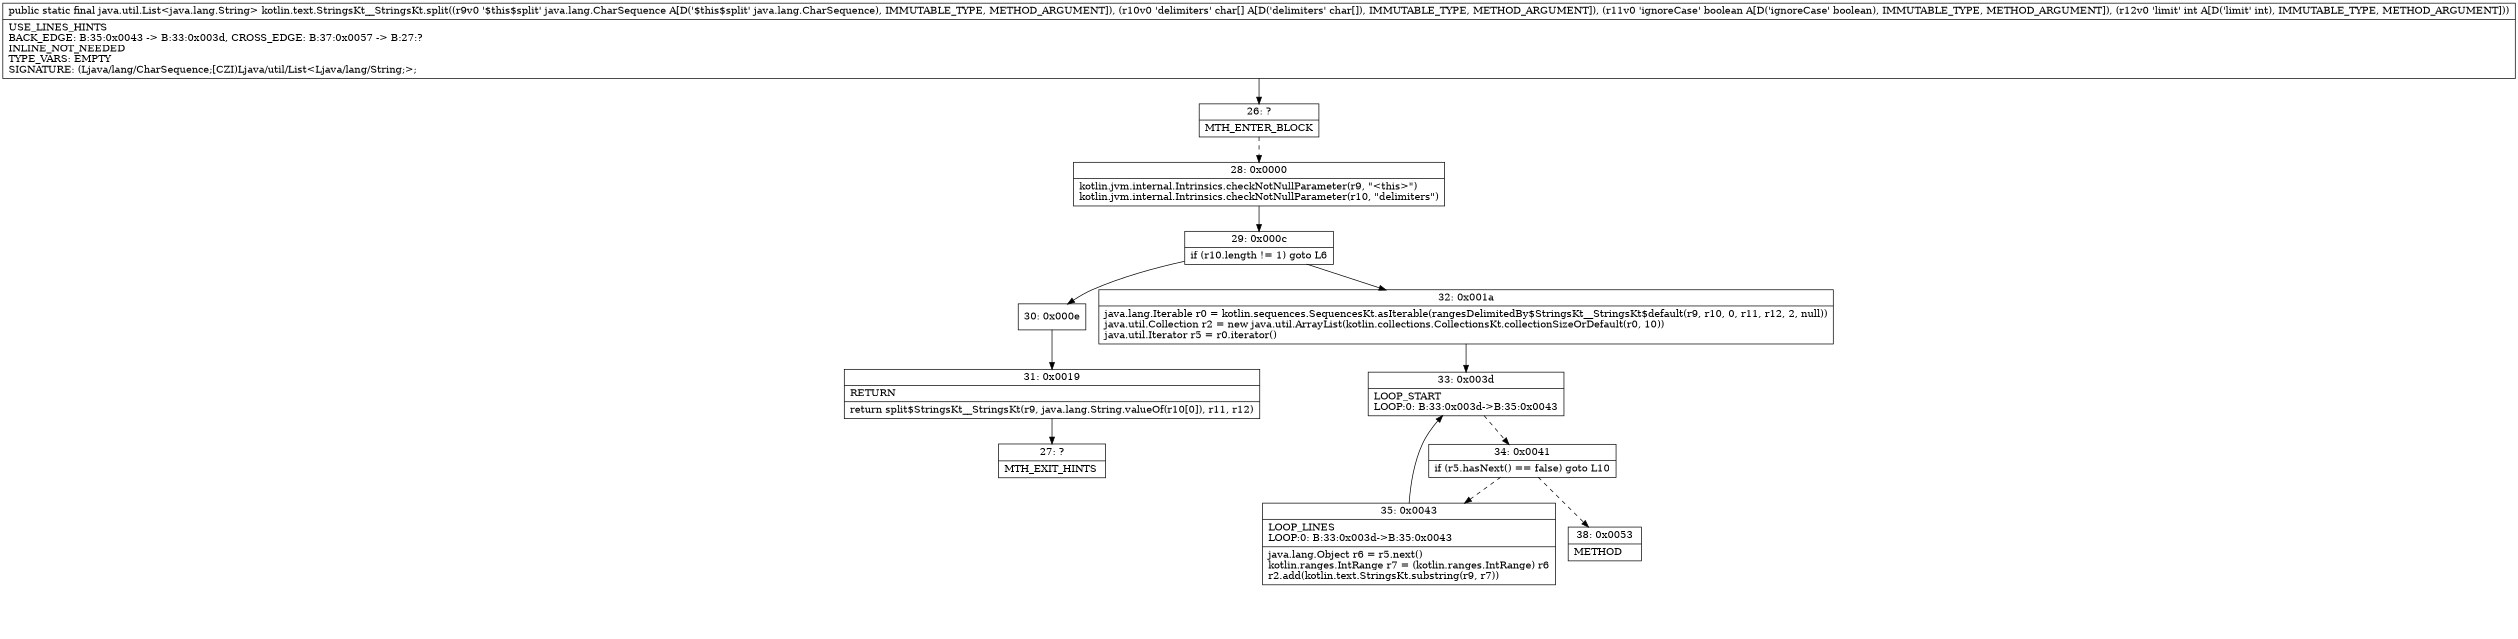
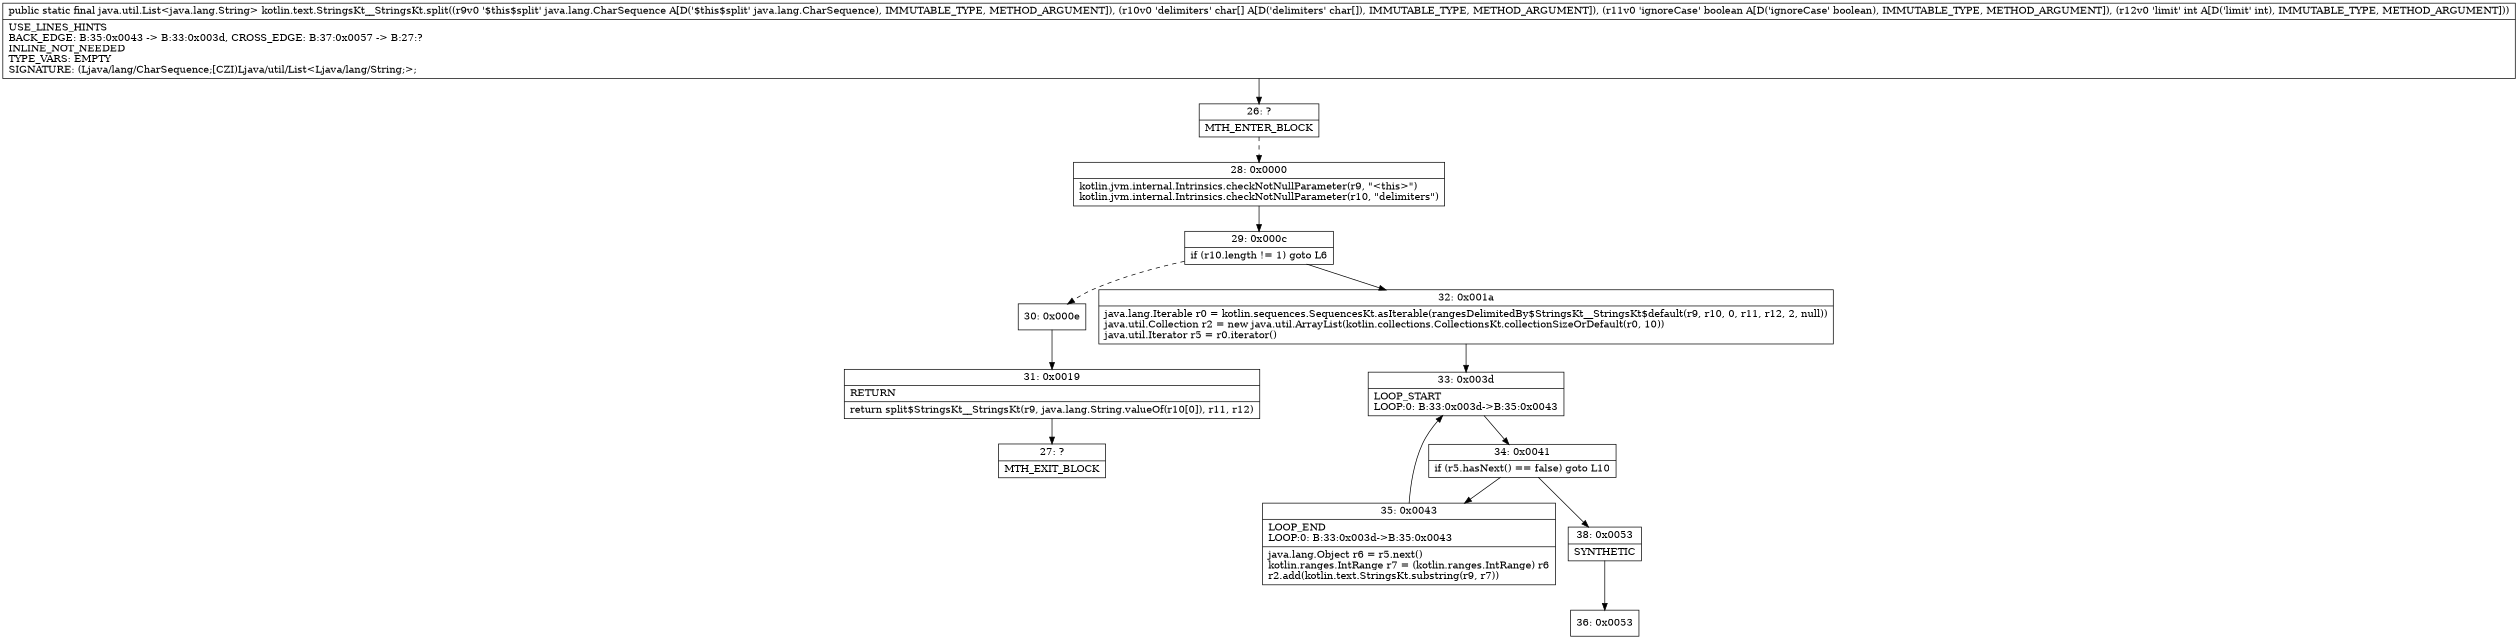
edge "29: 0x000c" -> "30: 0x000e": style solid -> dashed
edge "33: 0x003d" -> "34: 0x0041": style dashed -> solid
node "27: ?": text "MTH_EXIT_HINTS" -> "MTH_EXIT_BLOCK"
edge "34: 0x0041" -> "35: 0x0043": style dashed -> solid
edge "34: 0x0041" -> "38: 0x0053": style dashed -> solid
node "35: 0x0043": text "LOOP_LINES" -> "LOOP_END"
node "38: 0x0053": text "METHOD" -> "SYNTHETIC"
node "36: 0x0053": added
